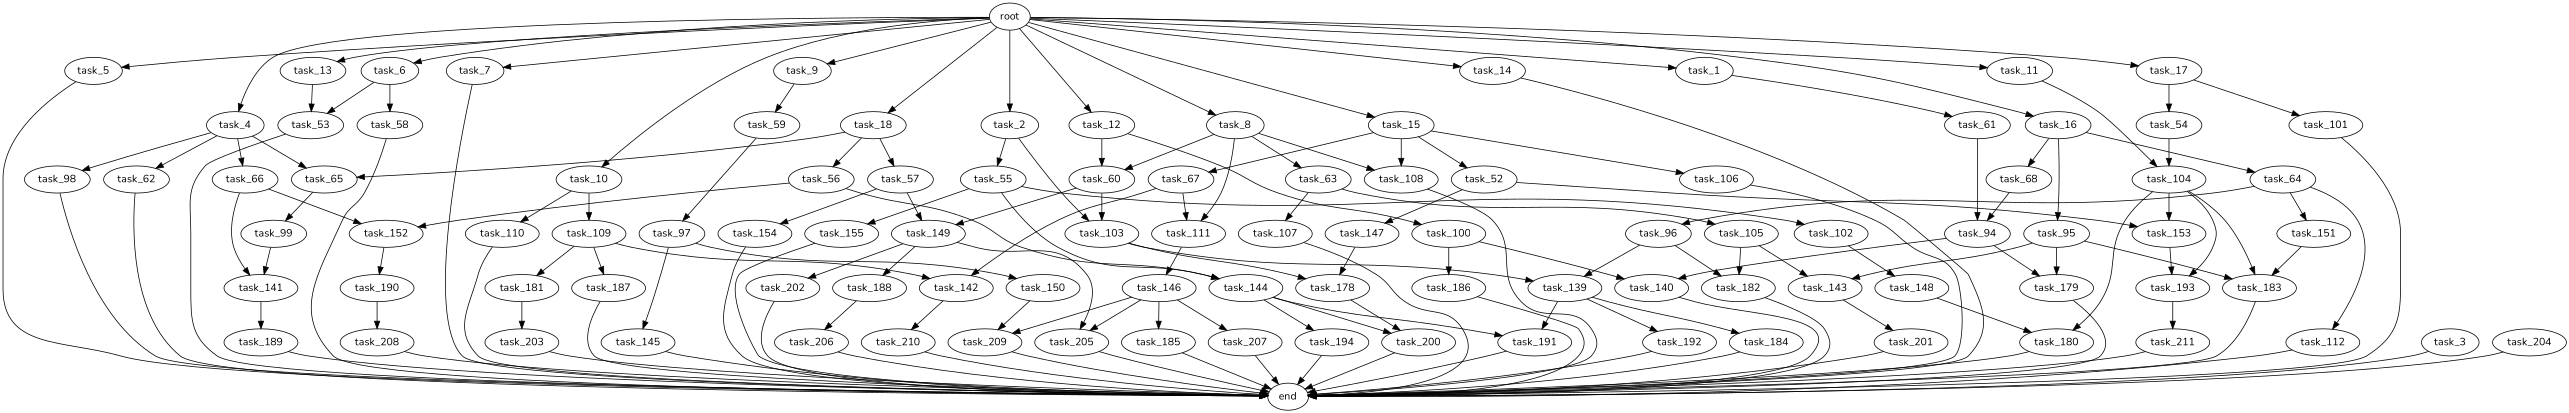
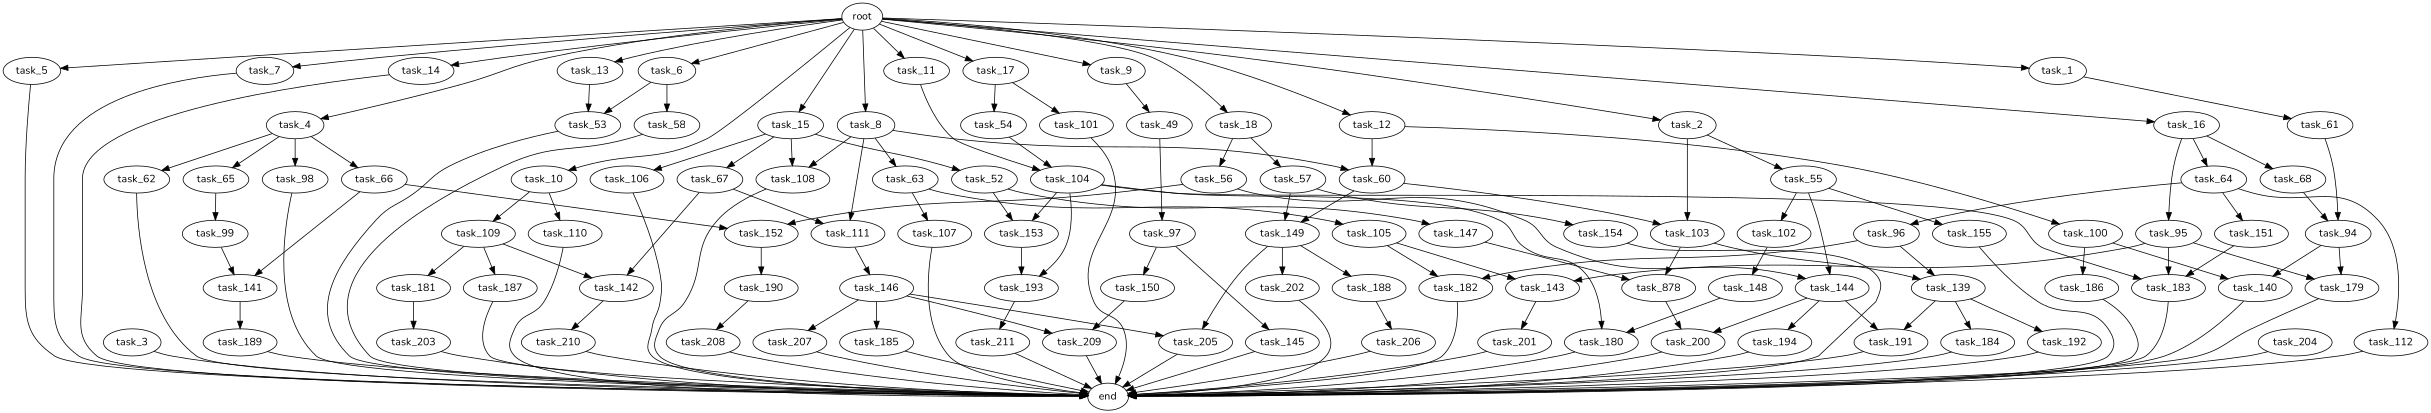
node "task_59": label "task_59" -> "task_49"
edge "task_18" -> "task_65": removed
node "task_178": label "task_178" -> "task_878"
